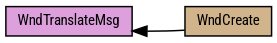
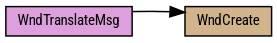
edge "WndCreate" -> "WndTranslateMsg": reversed
